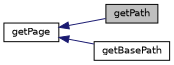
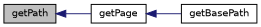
edge "getPath" -> "getPage": reversed
